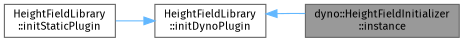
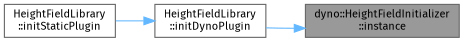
edge "dyno::HeightFieldInitializer ::instance" -> "HeightFieldLibrary ::initDynoPlugin": reversed
